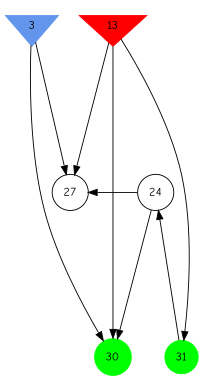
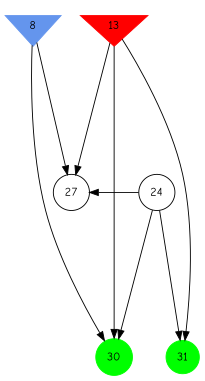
node "3": label "3" -> "8"
edge "31" -> "24": reversed
